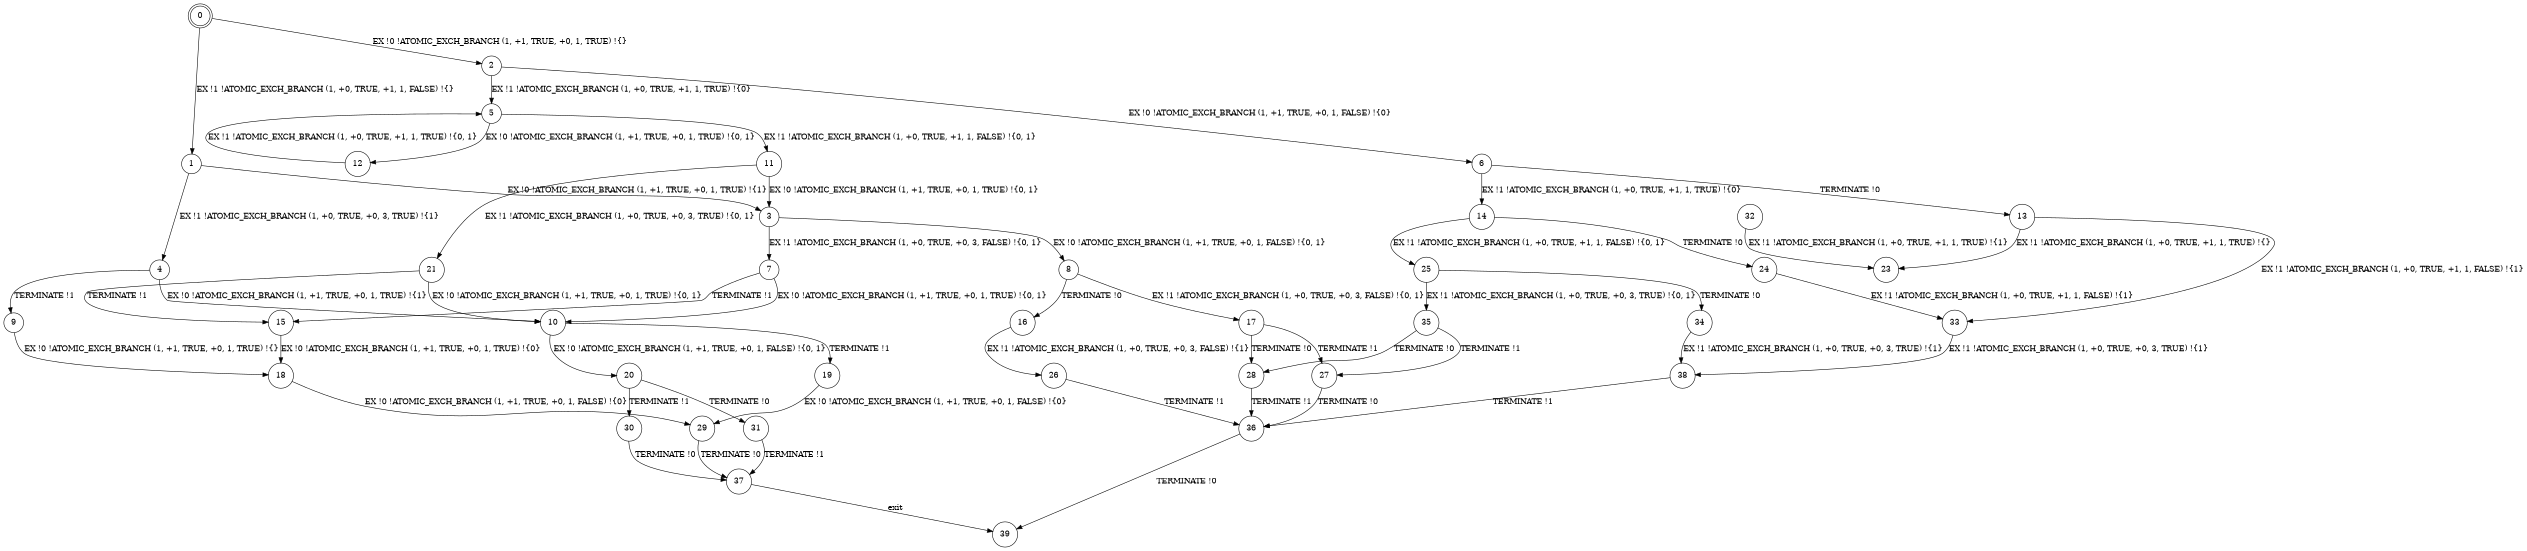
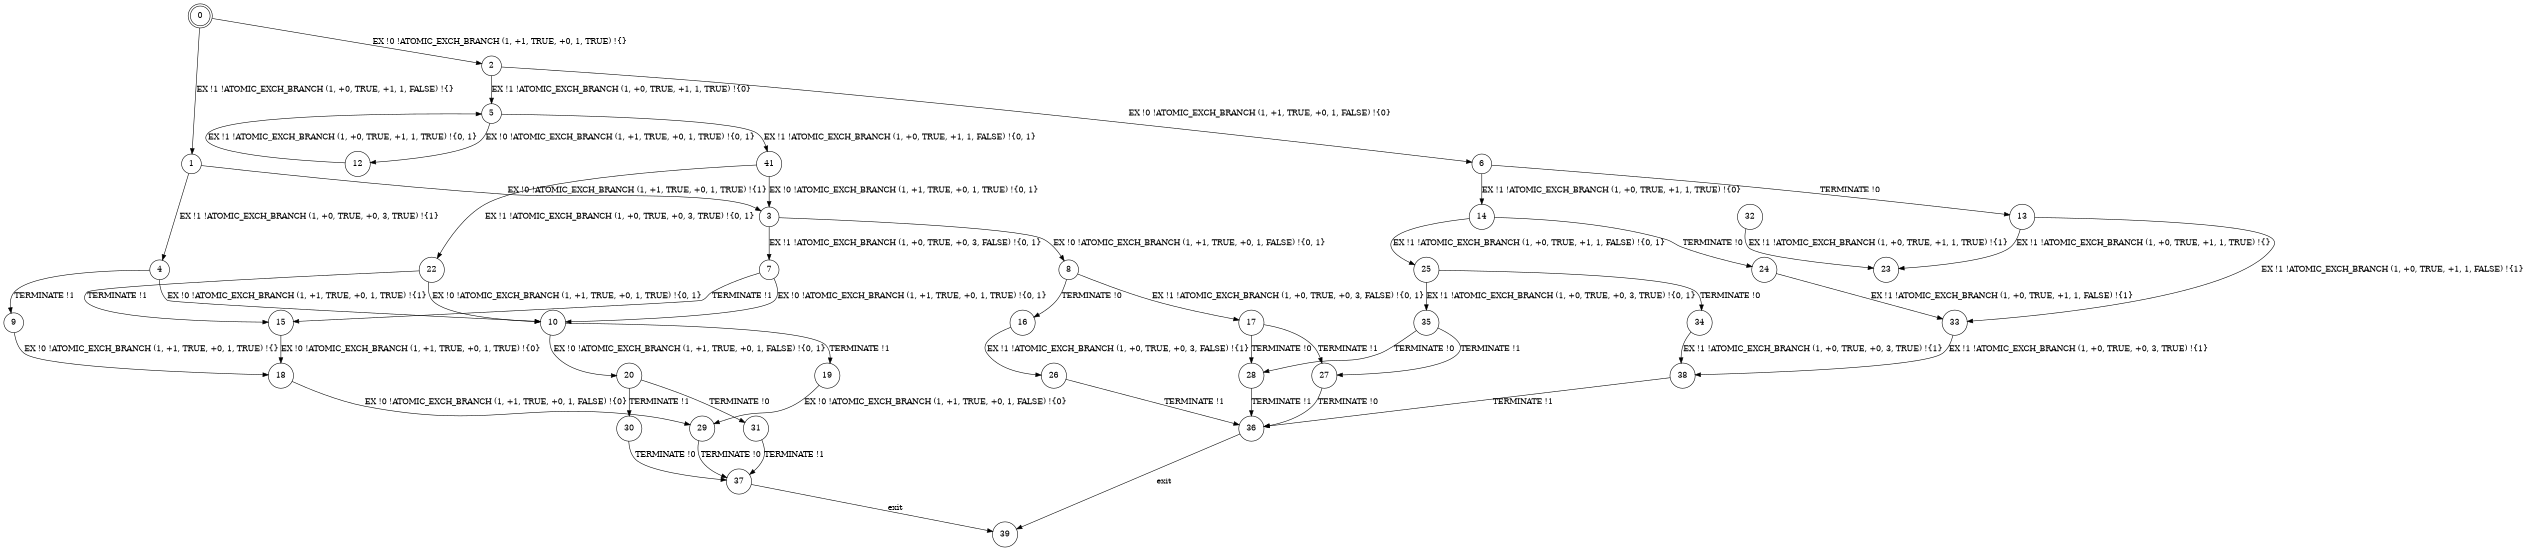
node "11": label "11" -> "41"
node "21": label "21" -> "22"
edge "36" -> "39": label "TERMINATE !0" -> "exit"
